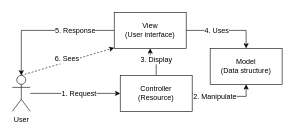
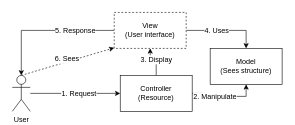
node "View (User interface)": style solid -> dashed
node "Model (Data structure)": label "Model (Data structure)" -> "Model (Sees structure)"
